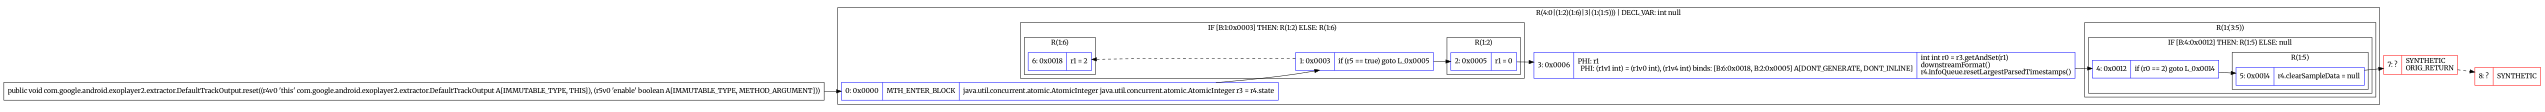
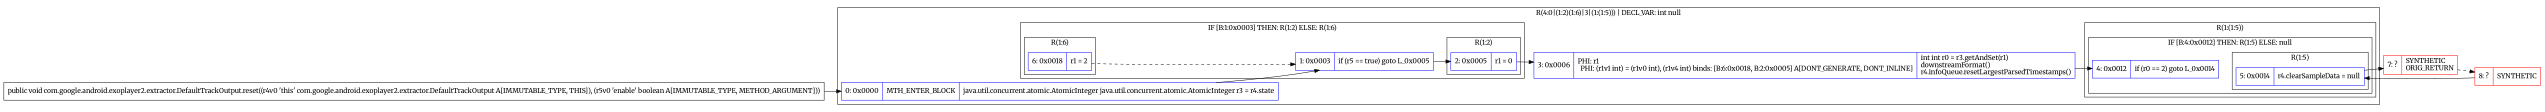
cluster "R(1:(3:5))": label "R(1:(3:5))" -> "R(1:(1:5))"
edge "1: 0x0003" -> "6: 0x0018": reversed
edge "4: 0x0012" -> "5: 0x0014": now "8: ?" -> "5: 0x0014"
